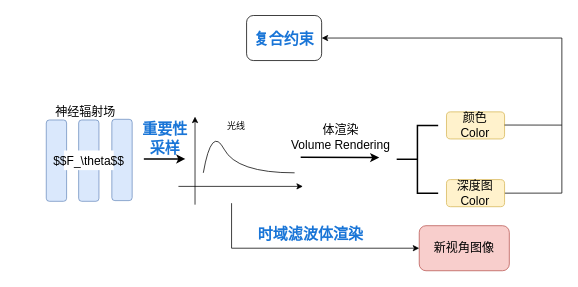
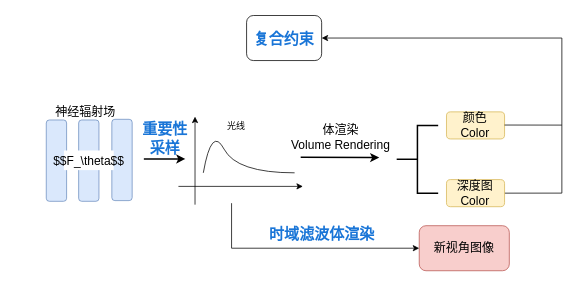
node "时域滤波体渲染": moved (310, 233) -> (321, 233)
